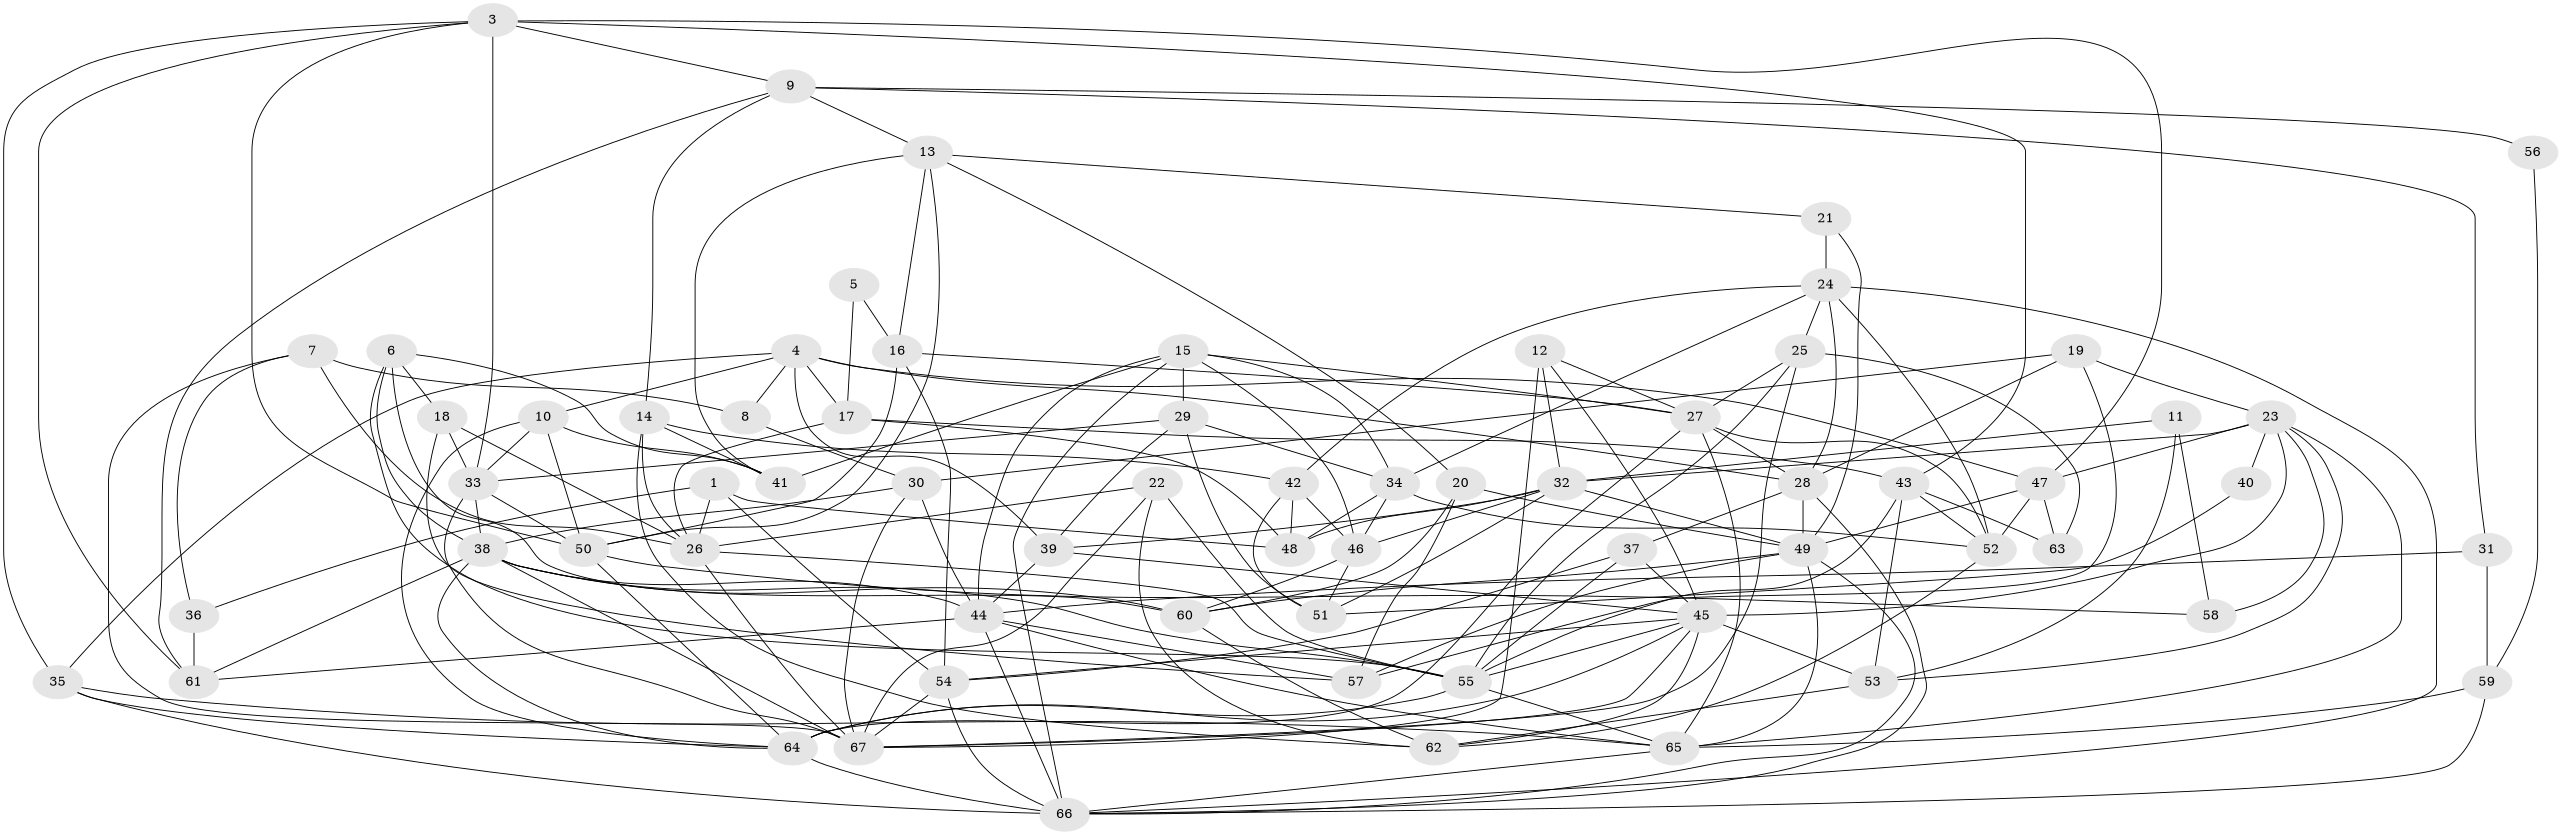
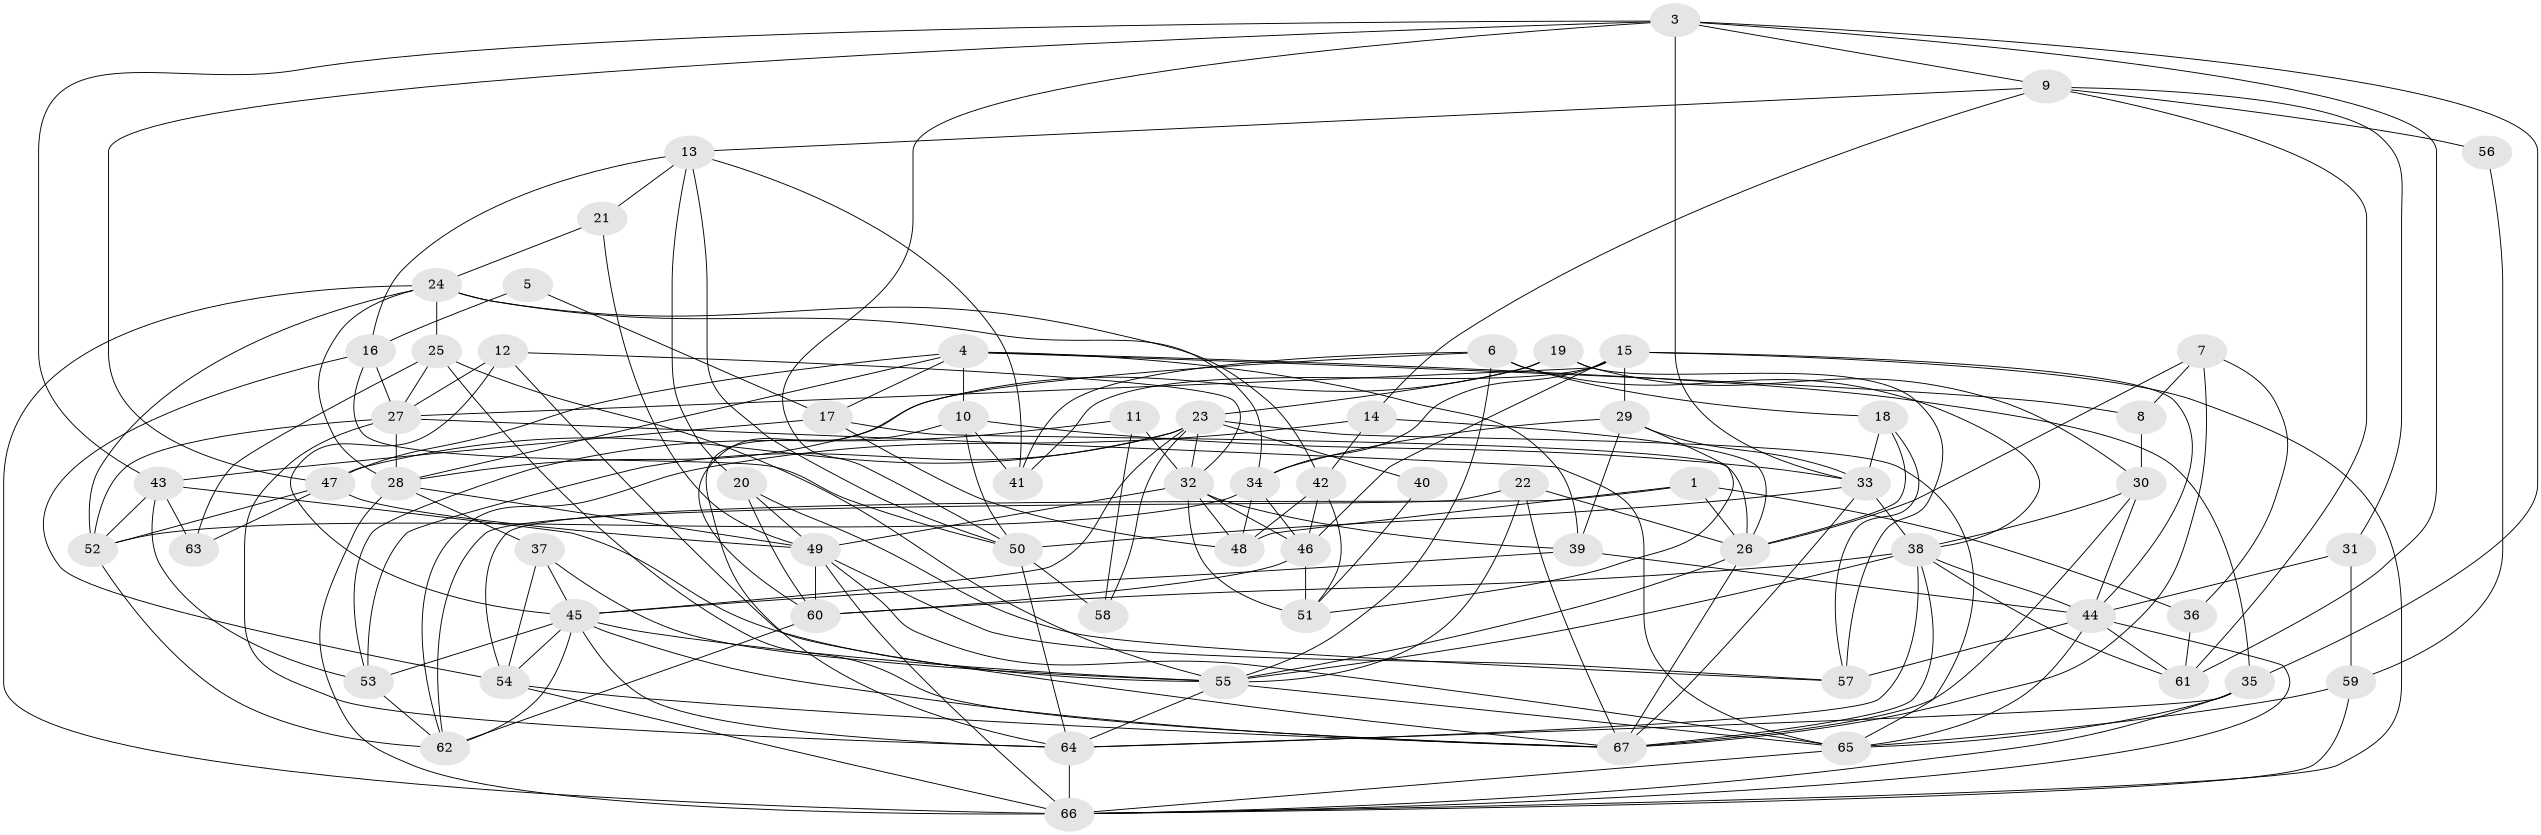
edge "14" -- "41": removed
